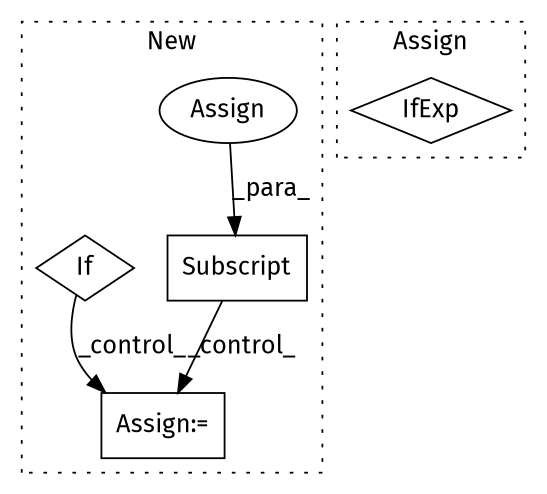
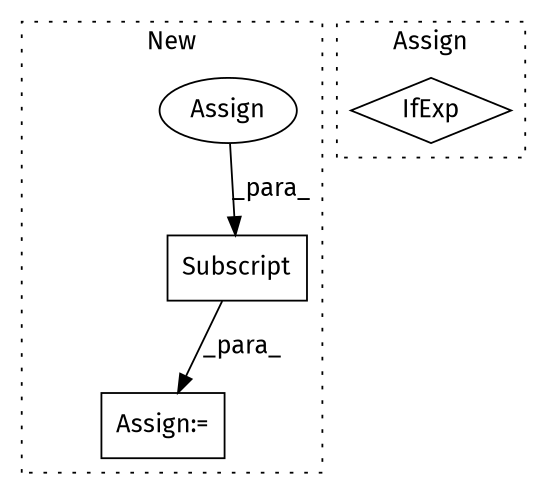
node "If": removed
edge "Subscript" -> "Assign:=": label "_control_" -> "_para_"
